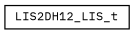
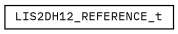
node "LIS2DH12_LIS_t": label "LIS2DH12_LIS_t" -> "LIS2DH12_REFERENCE_t"
